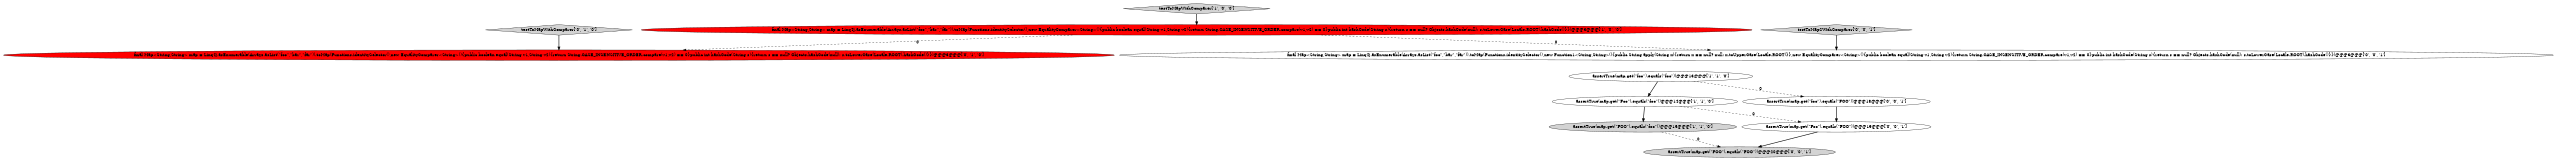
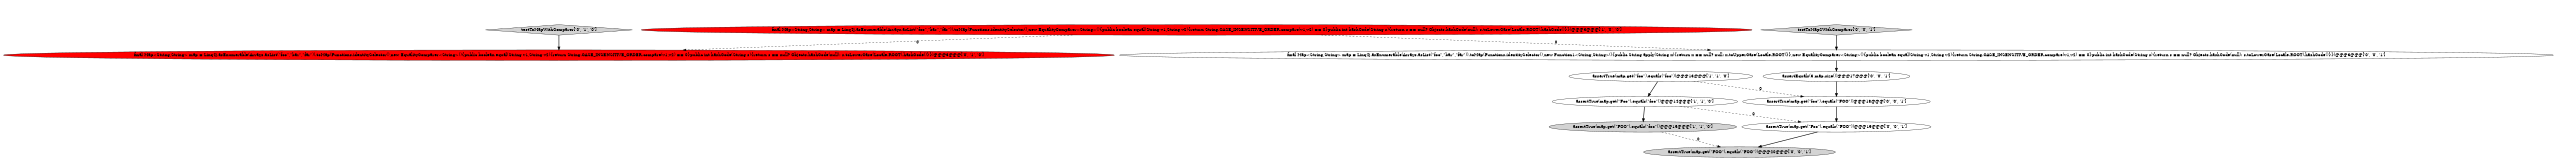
node "testToMapWithComparer['1', '0', '0']": removed
node "assertEquals(3,map.size())@@@17@@@['0', '0', '1']": added
